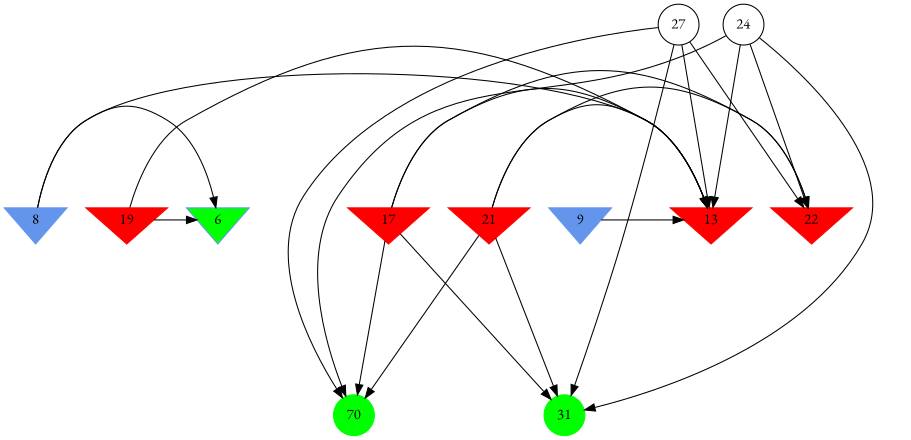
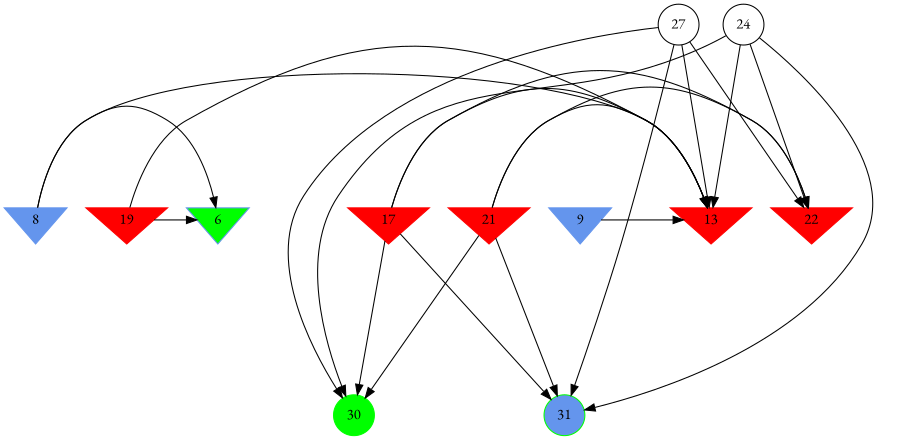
node "70": label "70" -> "30"
node "31": fillcolor green -> cornflowerblue
